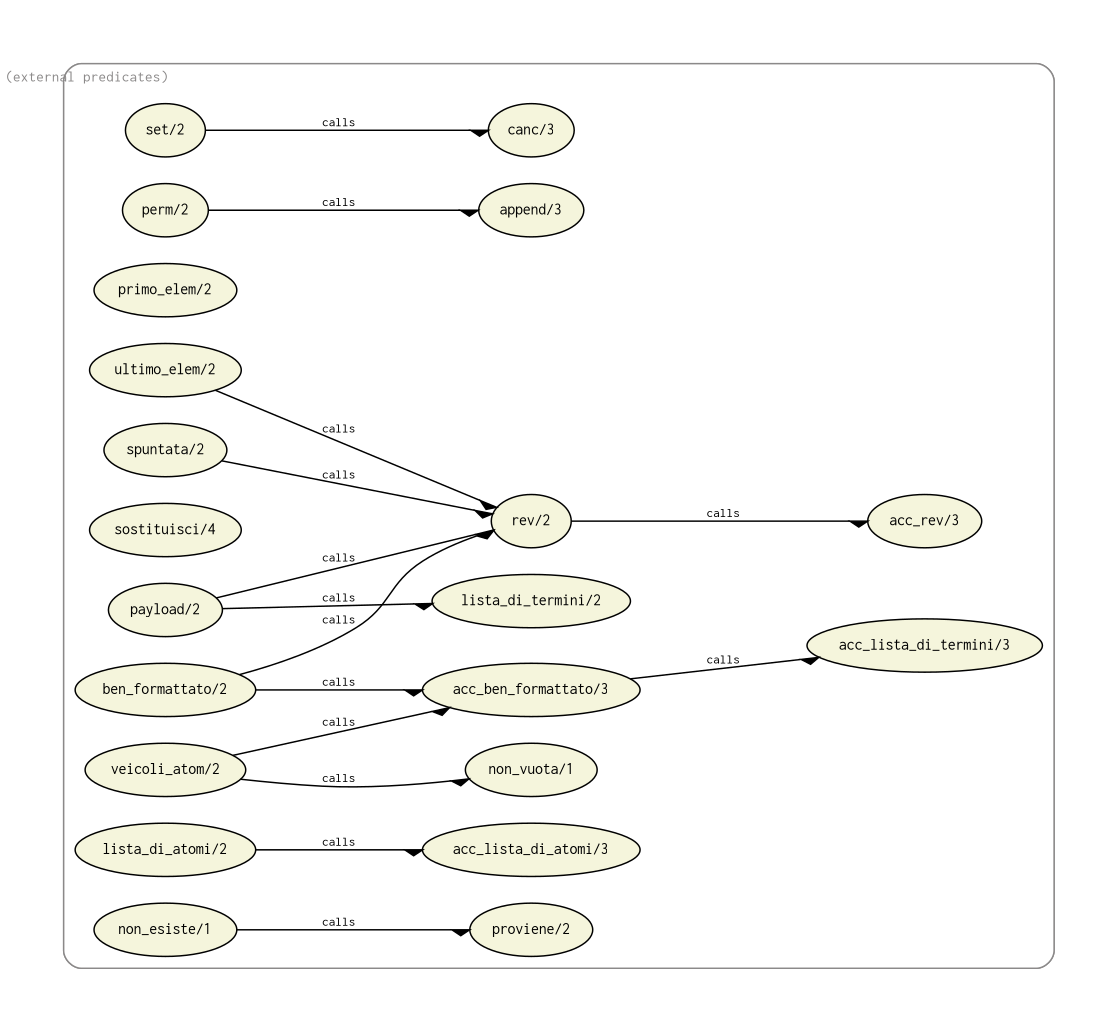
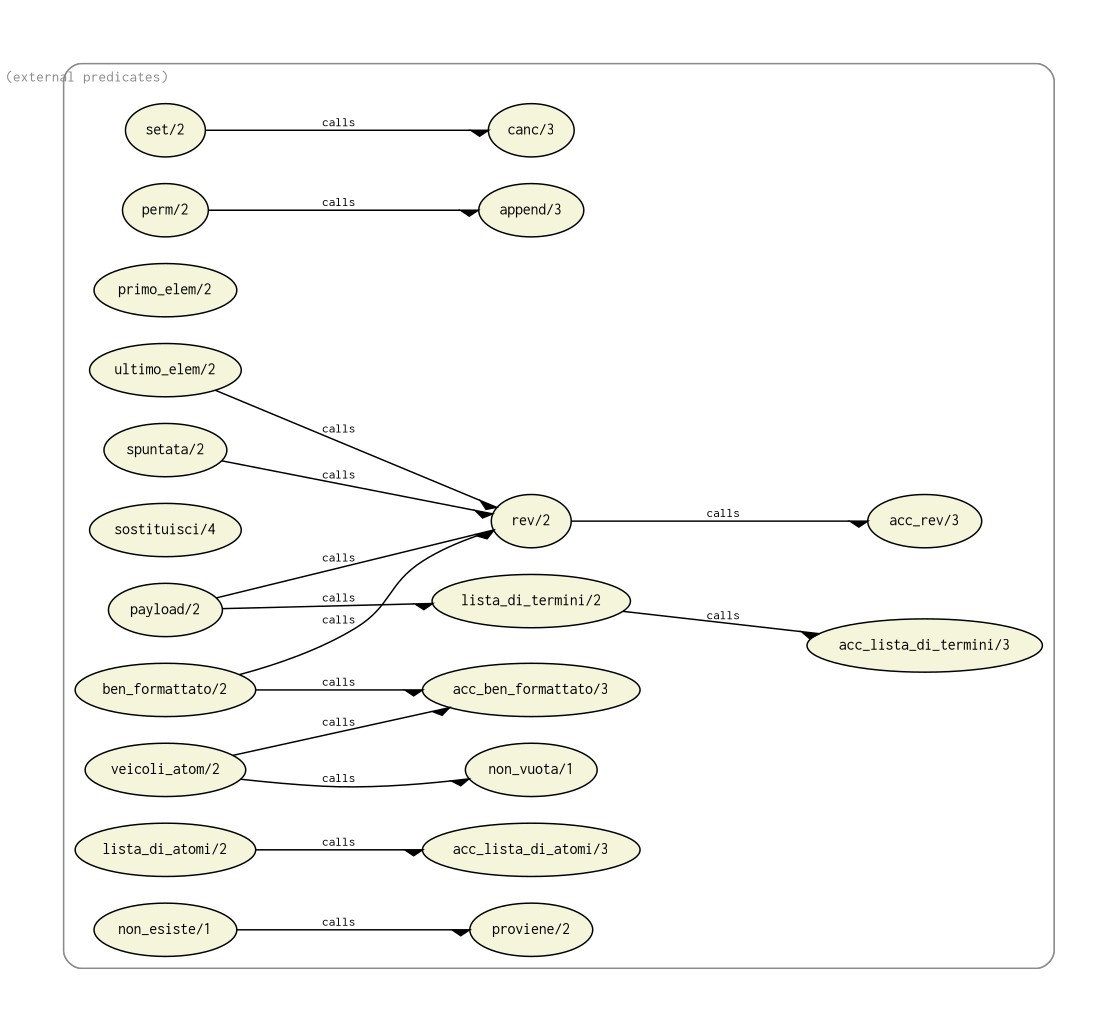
edge "acc_ben_formattato/3" -> "acc_lista_di_termini/3": now "lista_di_termini/2" -> "acc_lista_di_termini/3"
